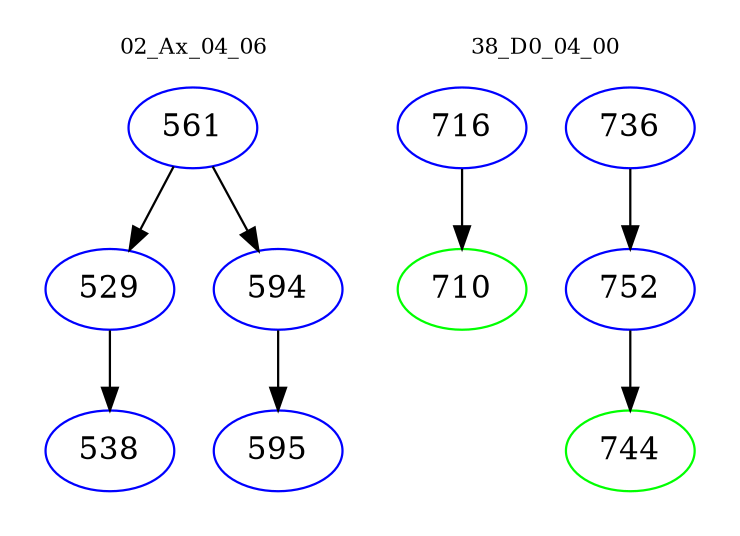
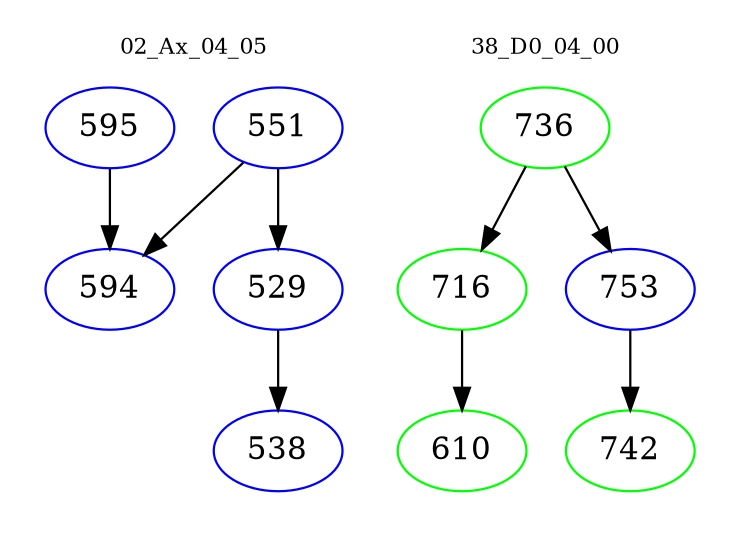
cluster "02_Ax_04_06": label "02_Ax_04_06" -> "02_Ax_04_05"
node "561": label "561" -> "551"
node "716": color blue -> green
node "736": color blue -> green
edge "736" -> "716": added
node "710": label "710" -> "610"
node "752": label "752" -> "753"
edge "594" -> "595": reversed
node "744": label "744" -> "742"
